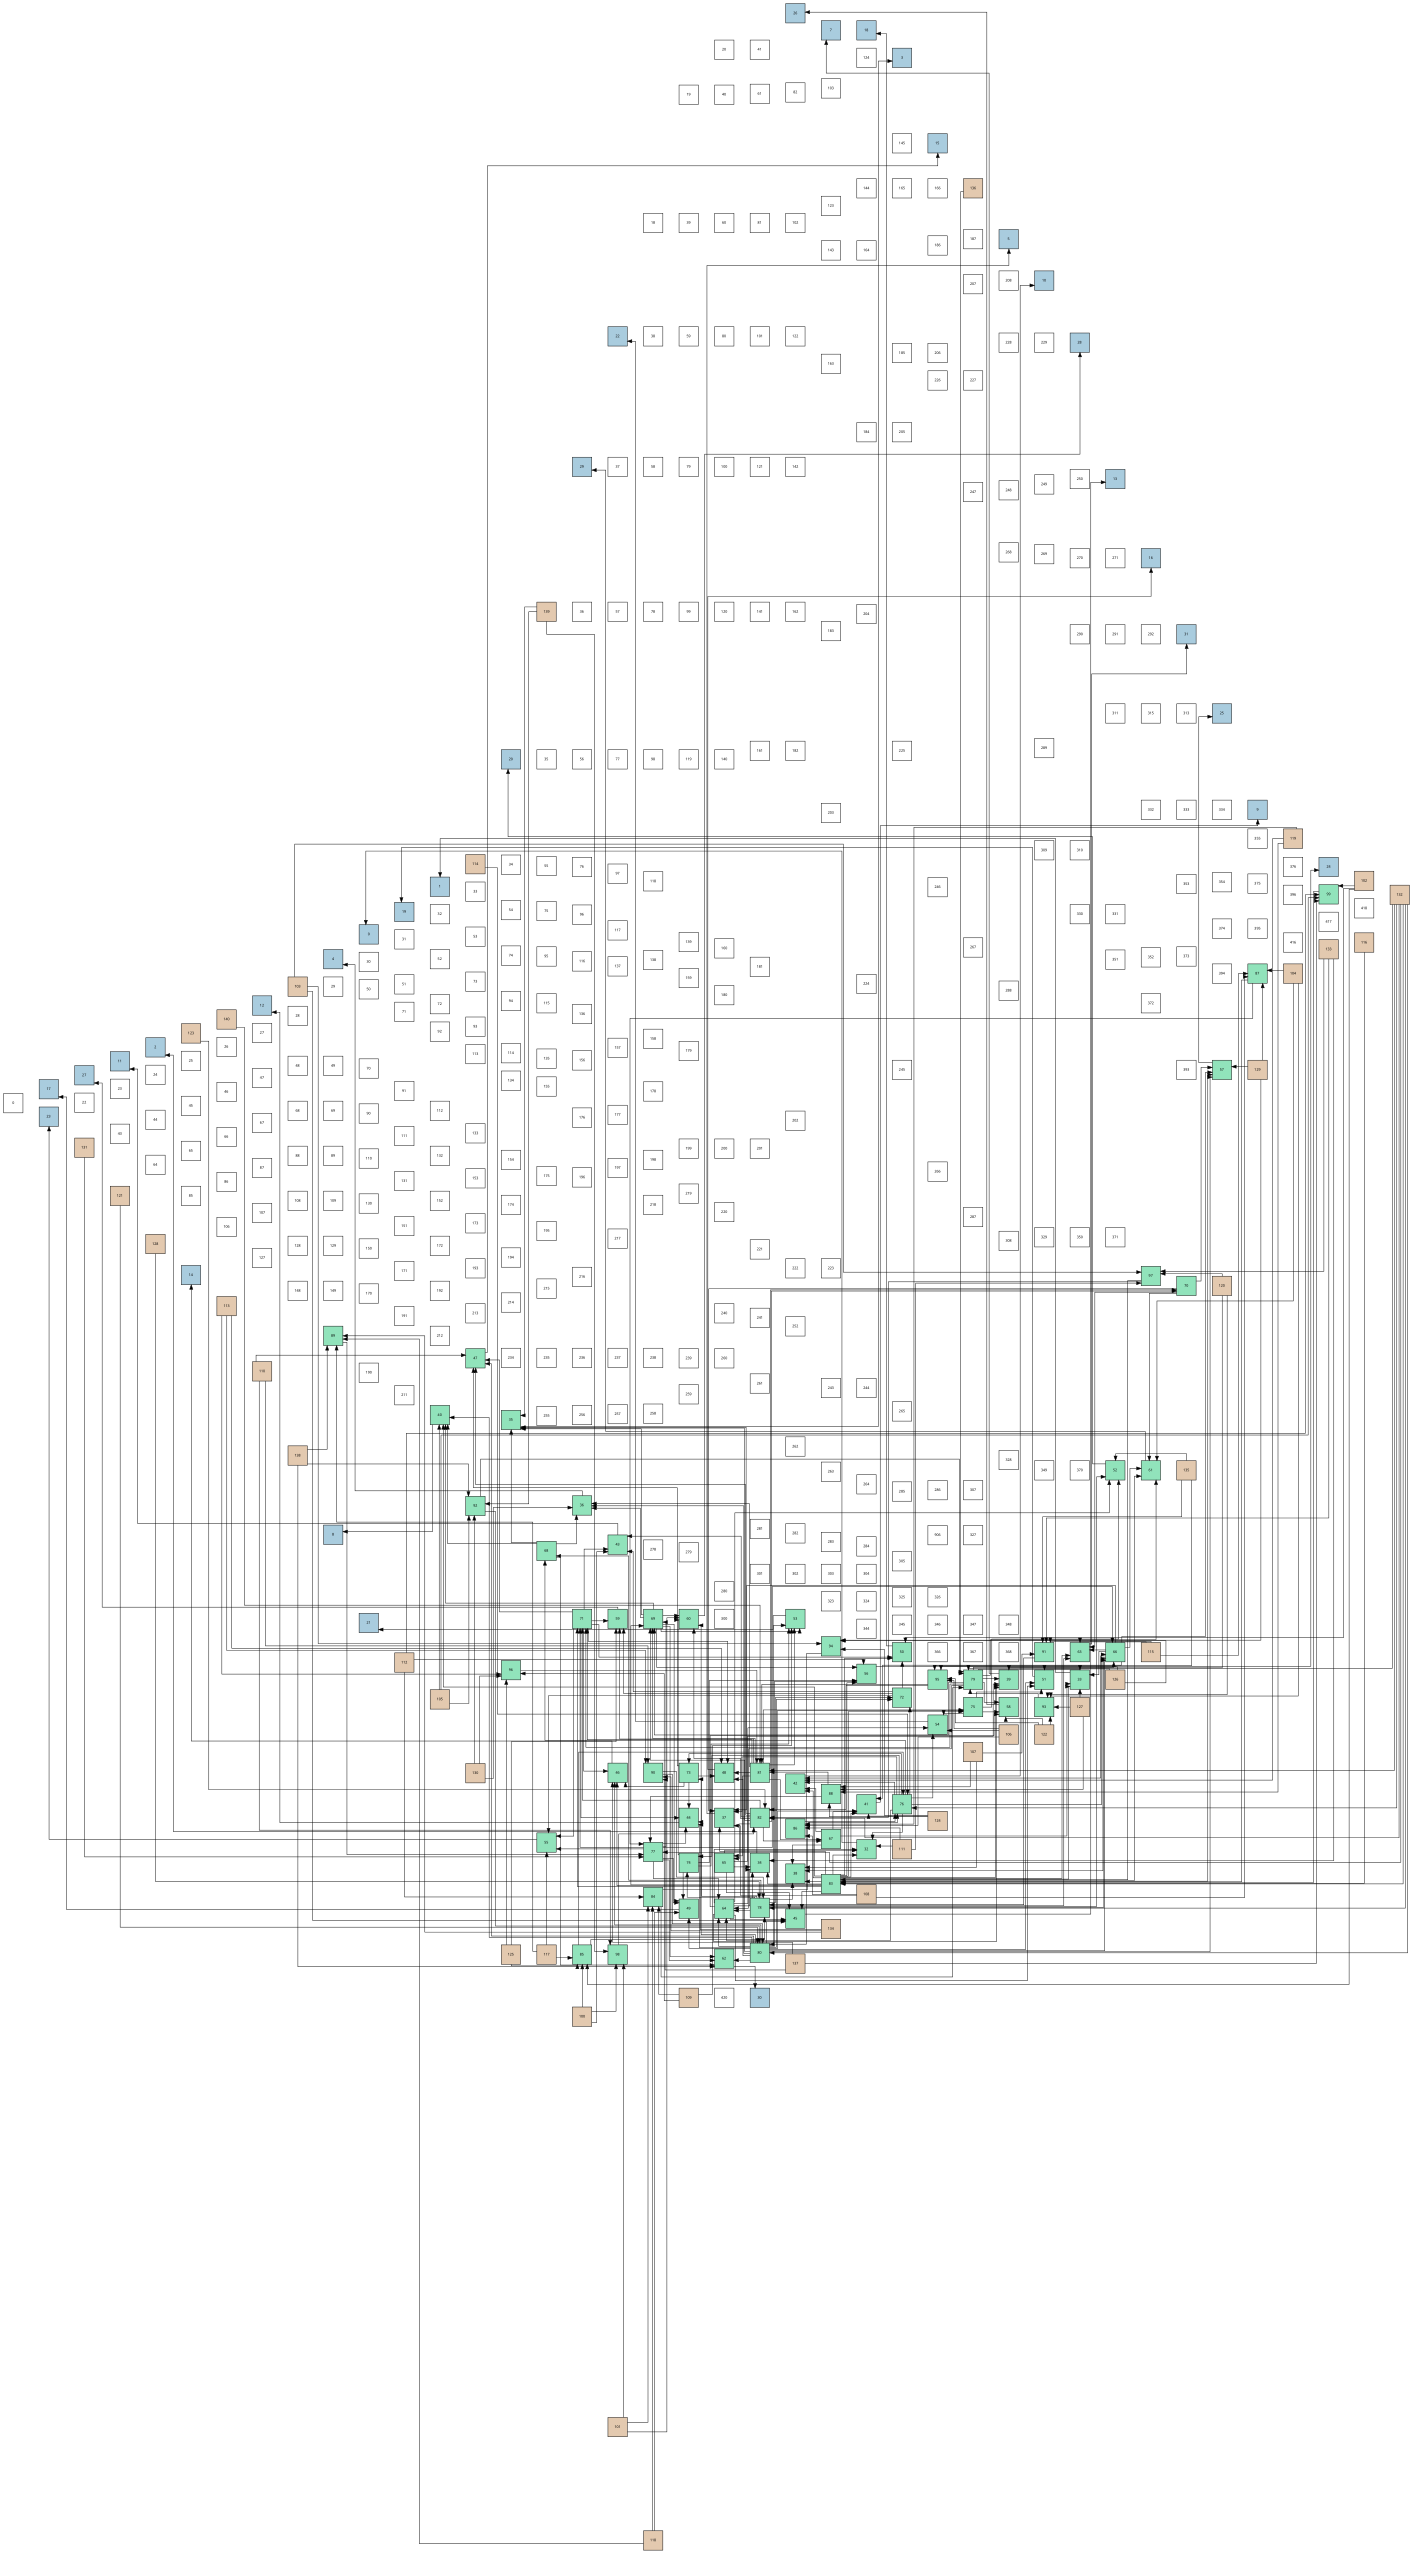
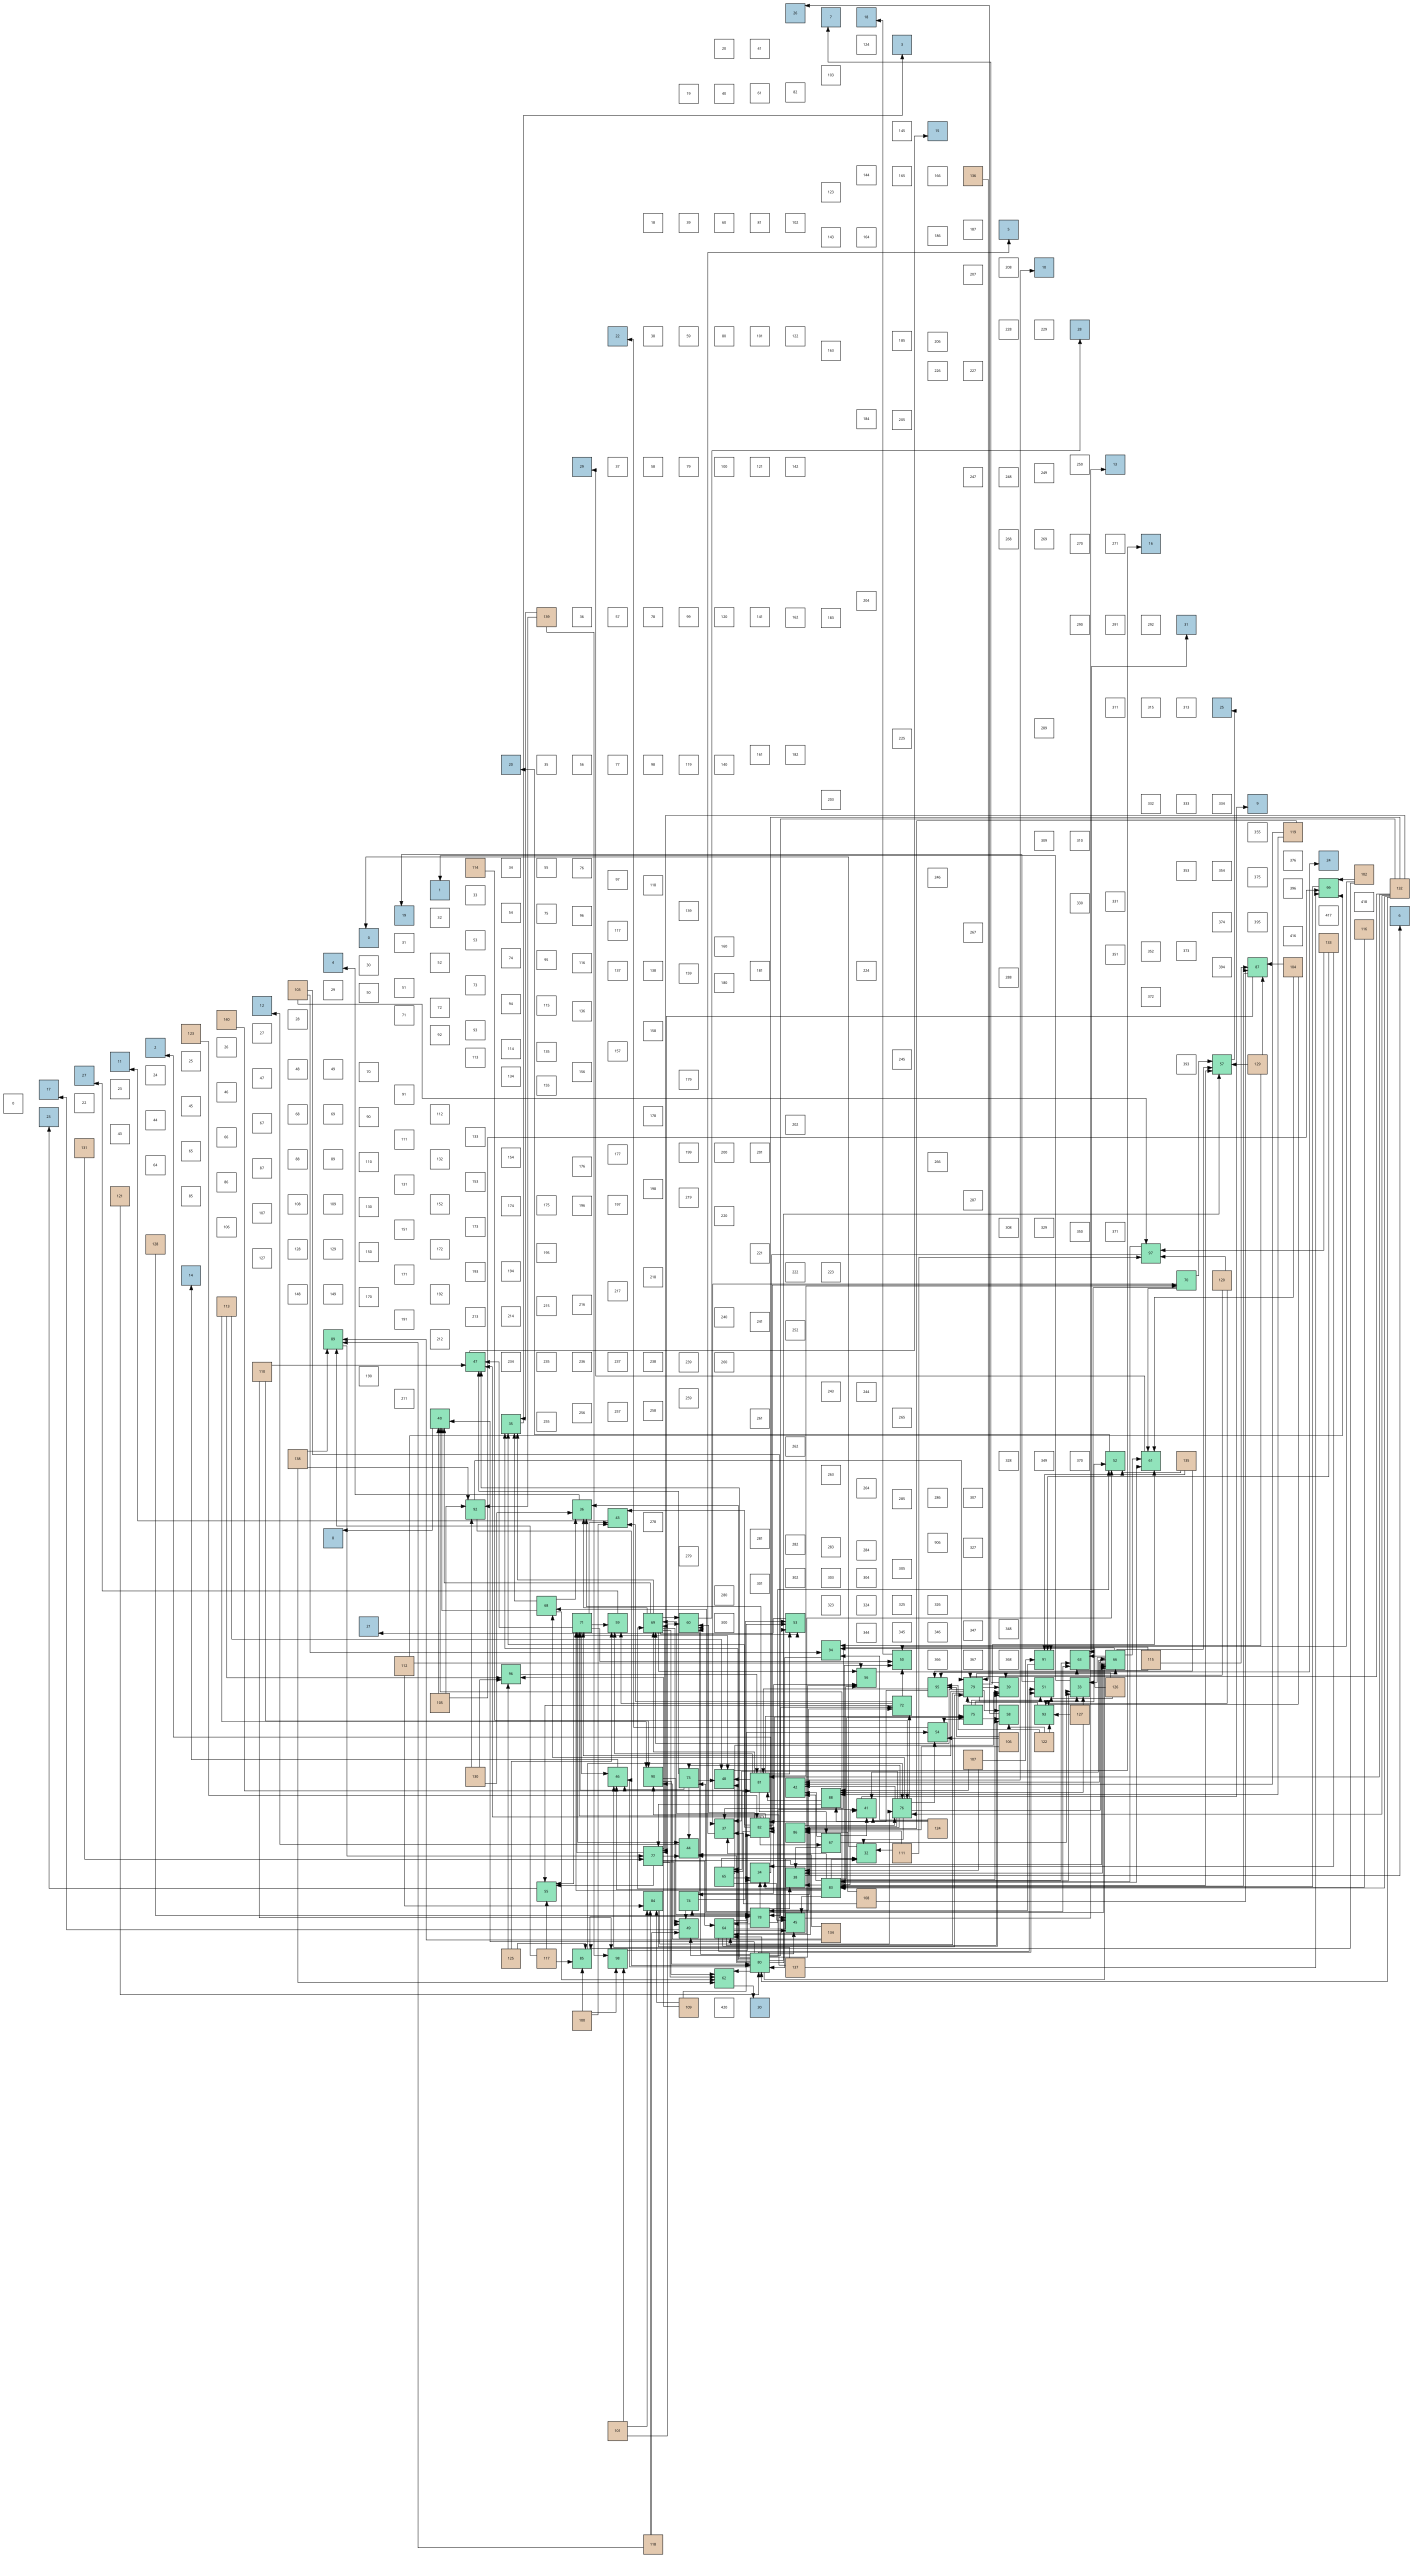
node "6": added
